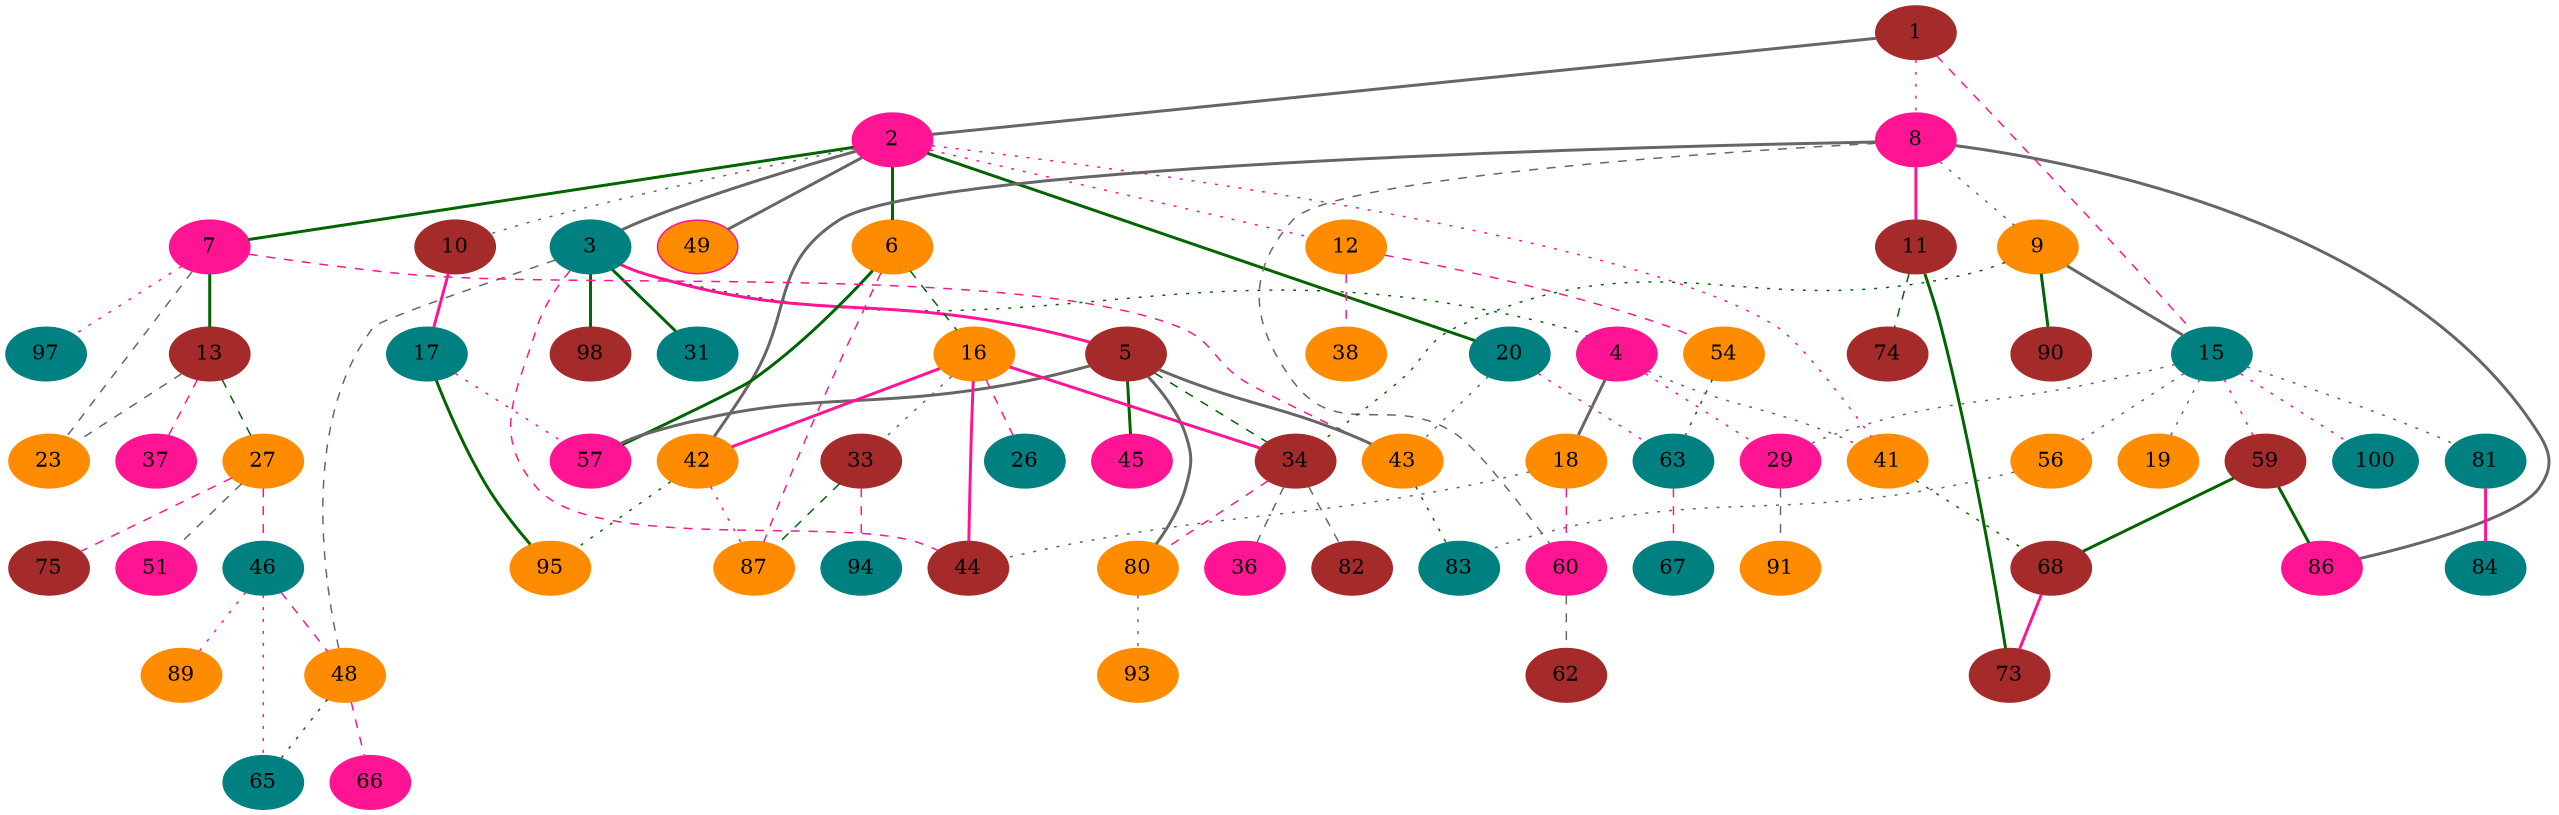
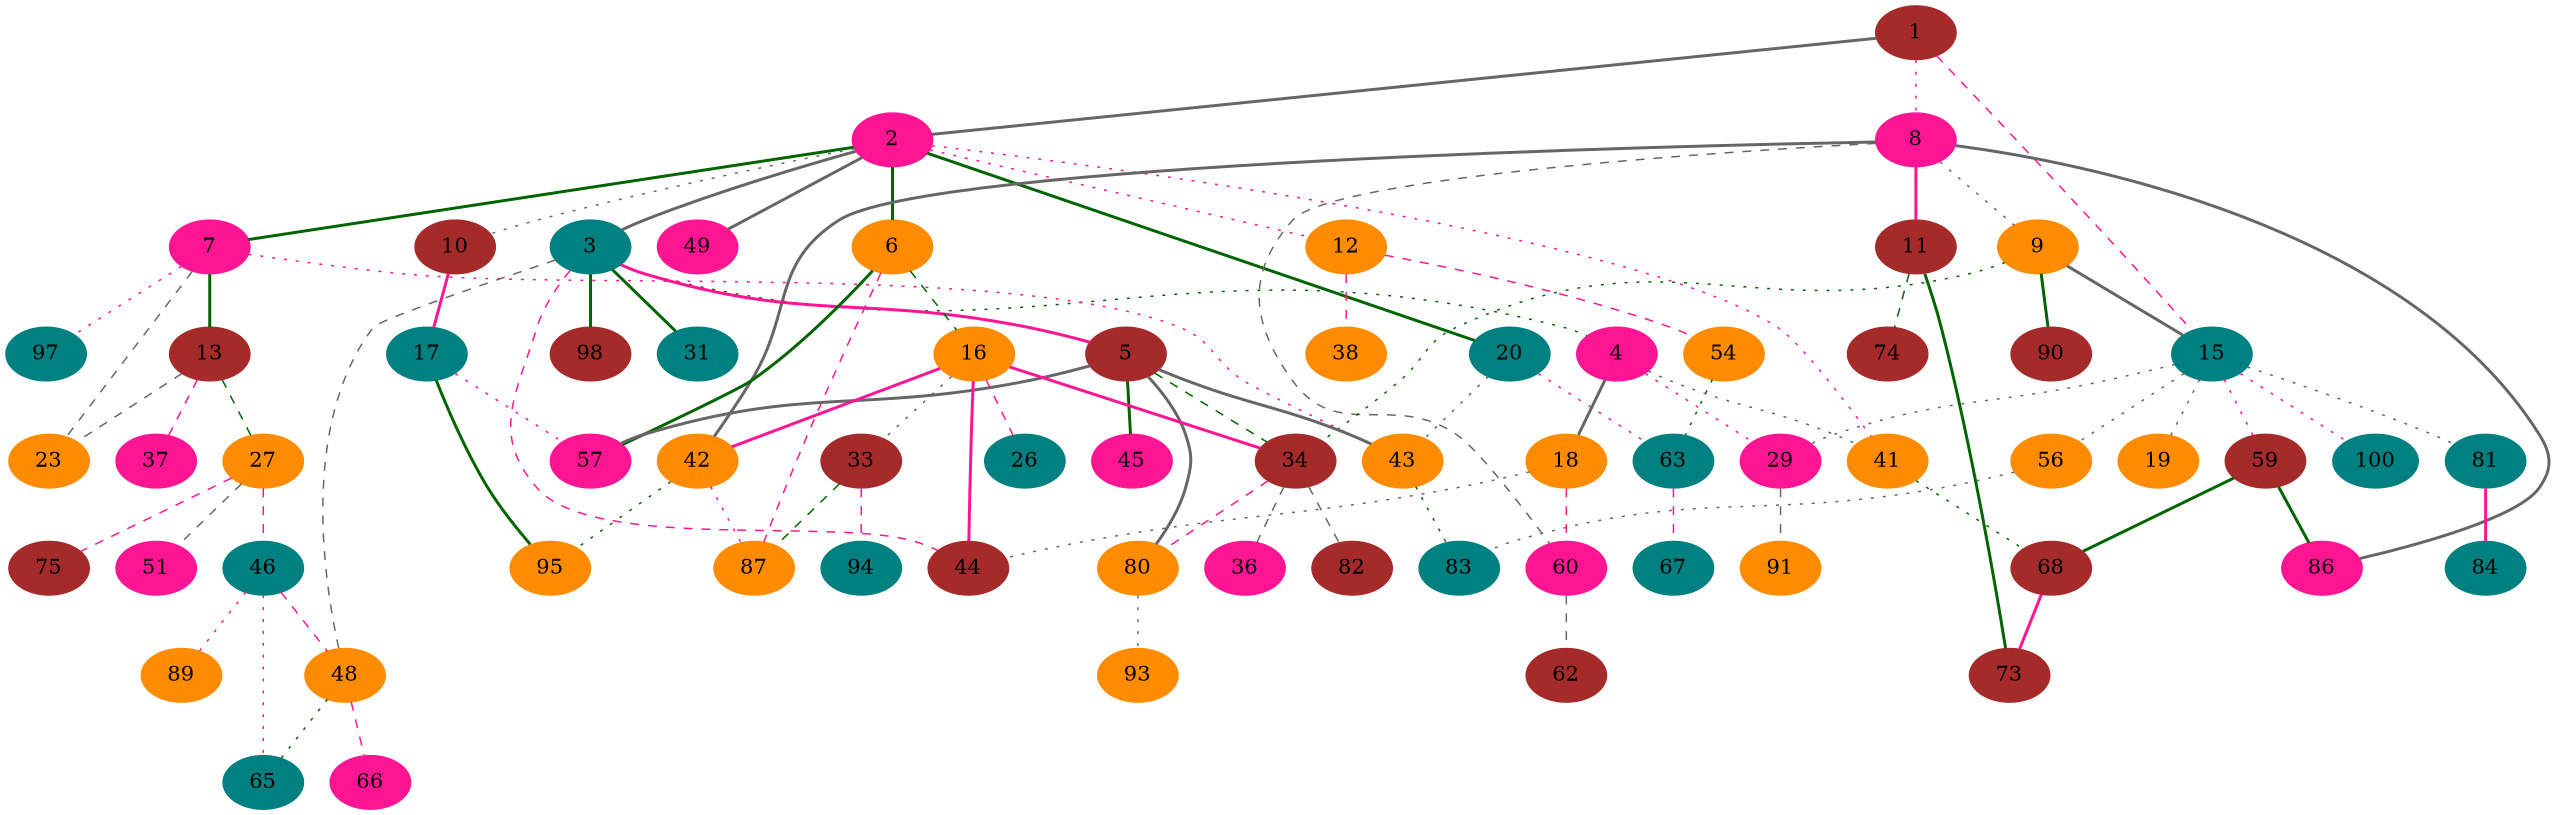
node "49": fillcolor darkorange -> deeppink
edge "7" -- "43": style dashed -> dotted
